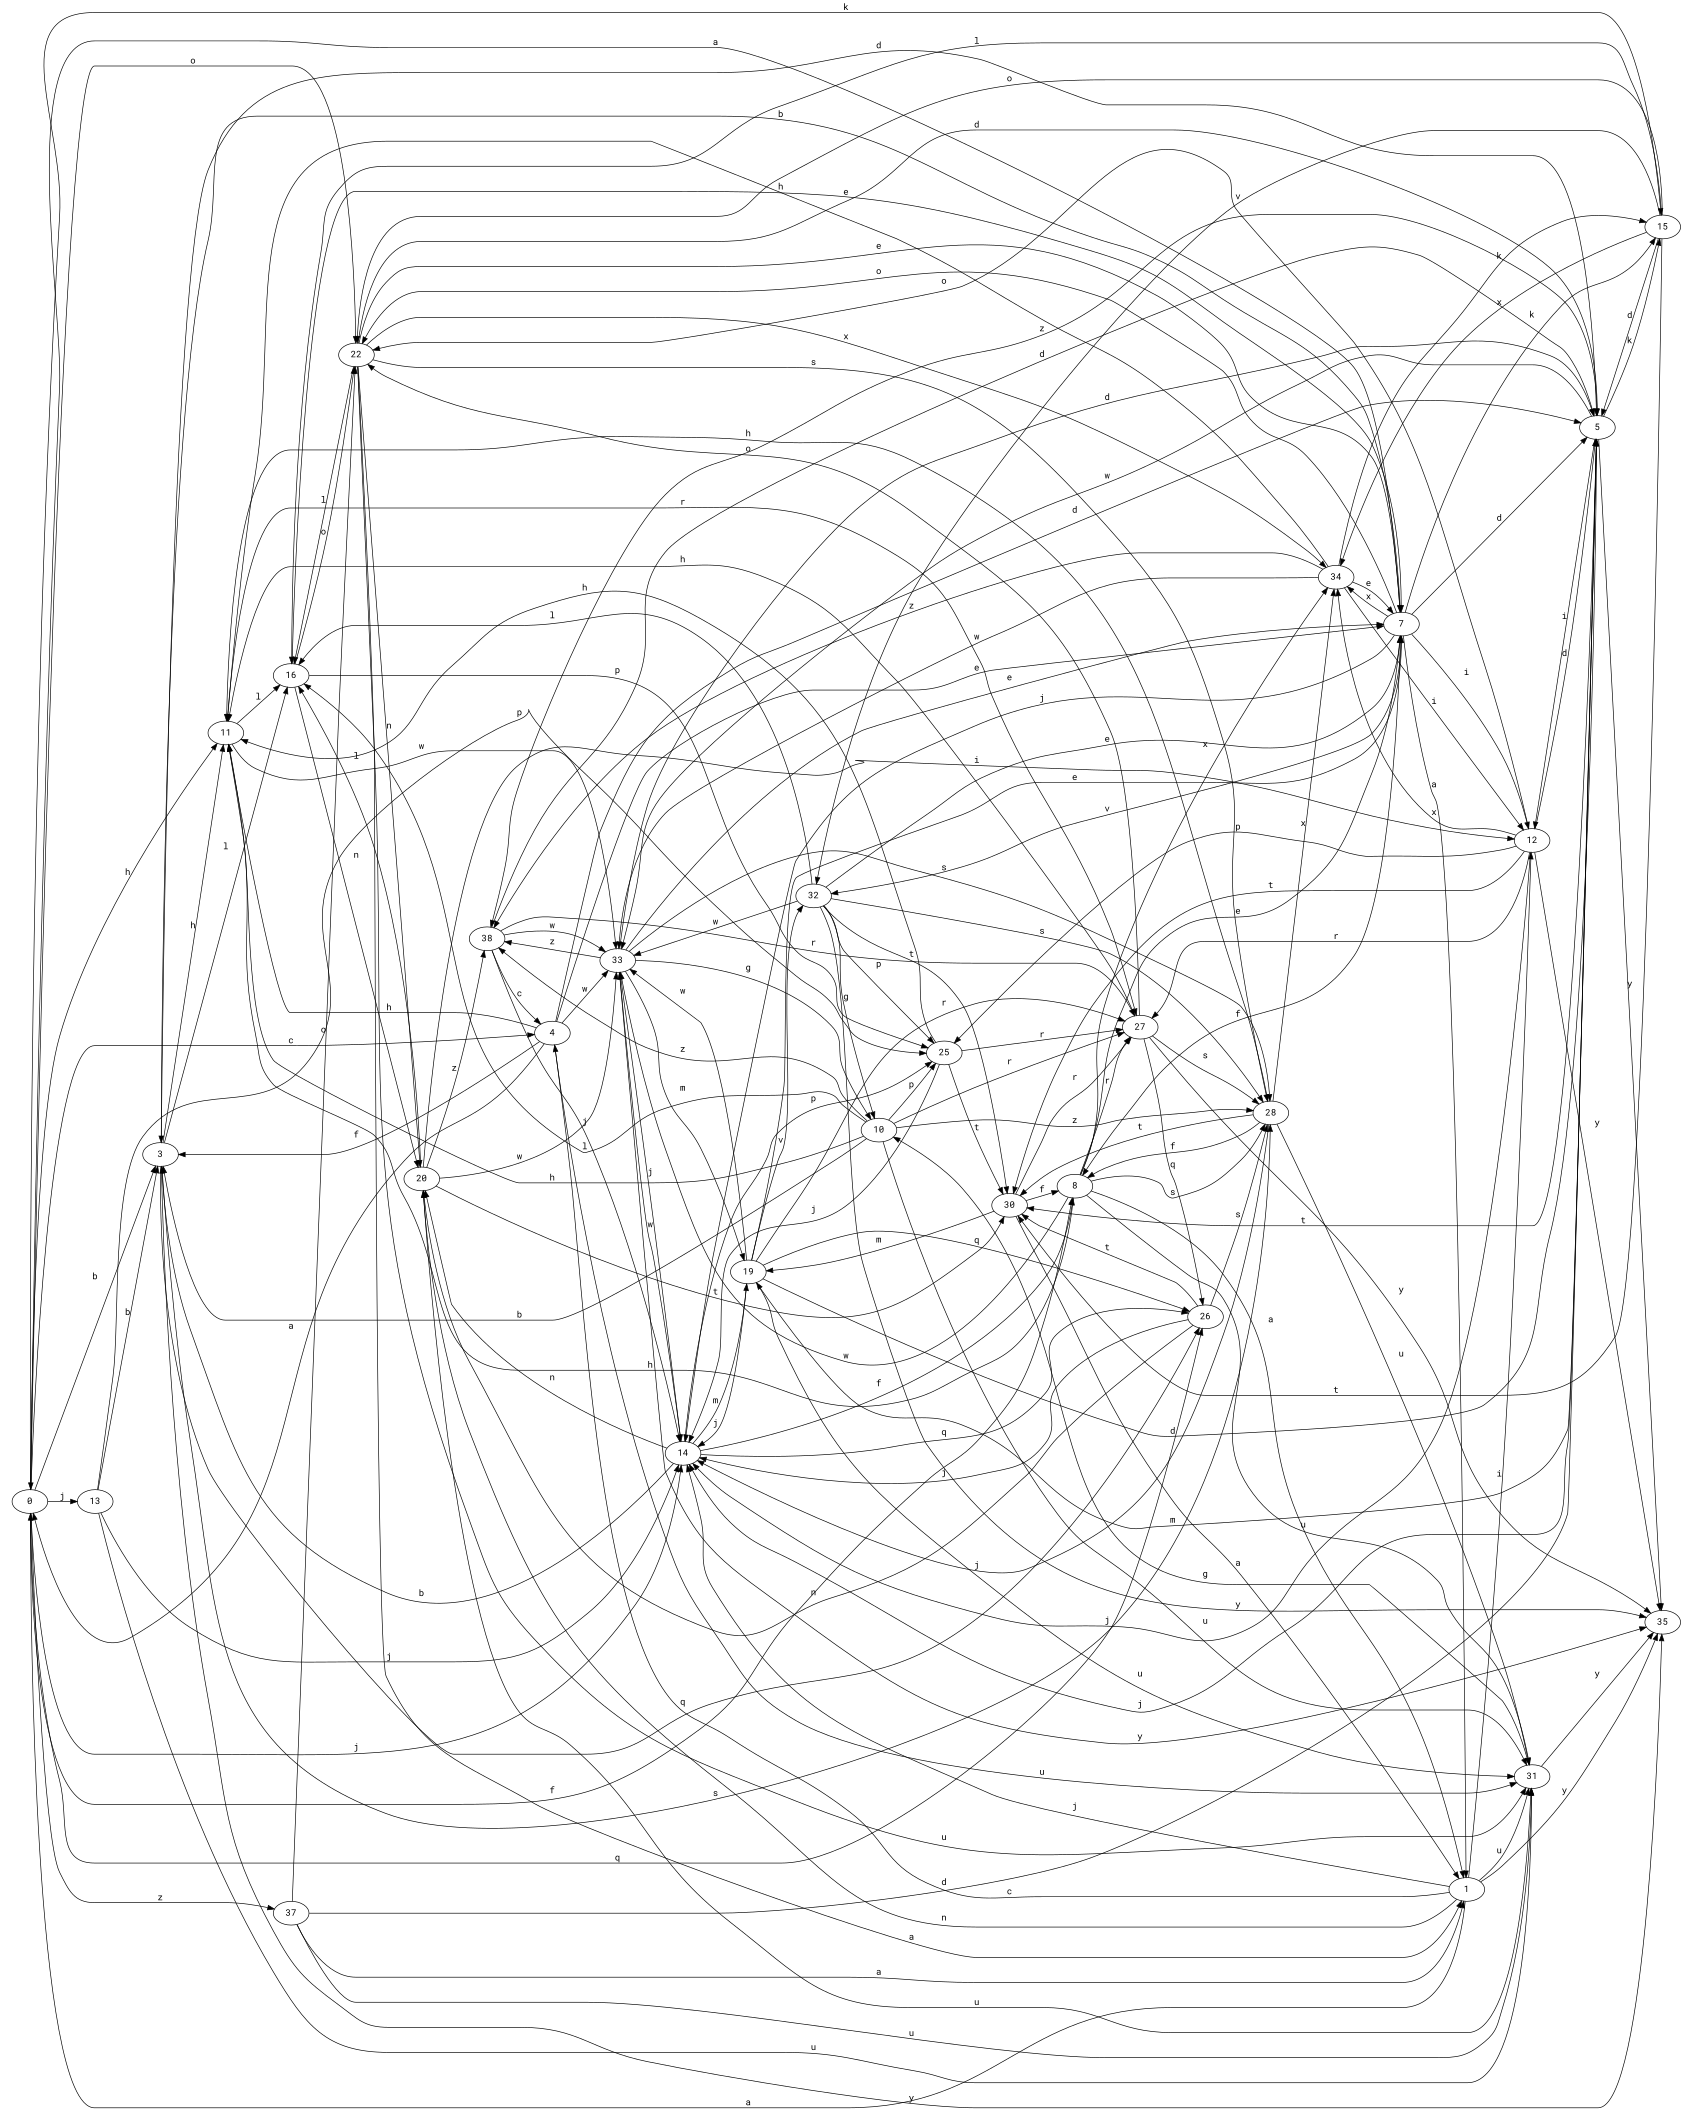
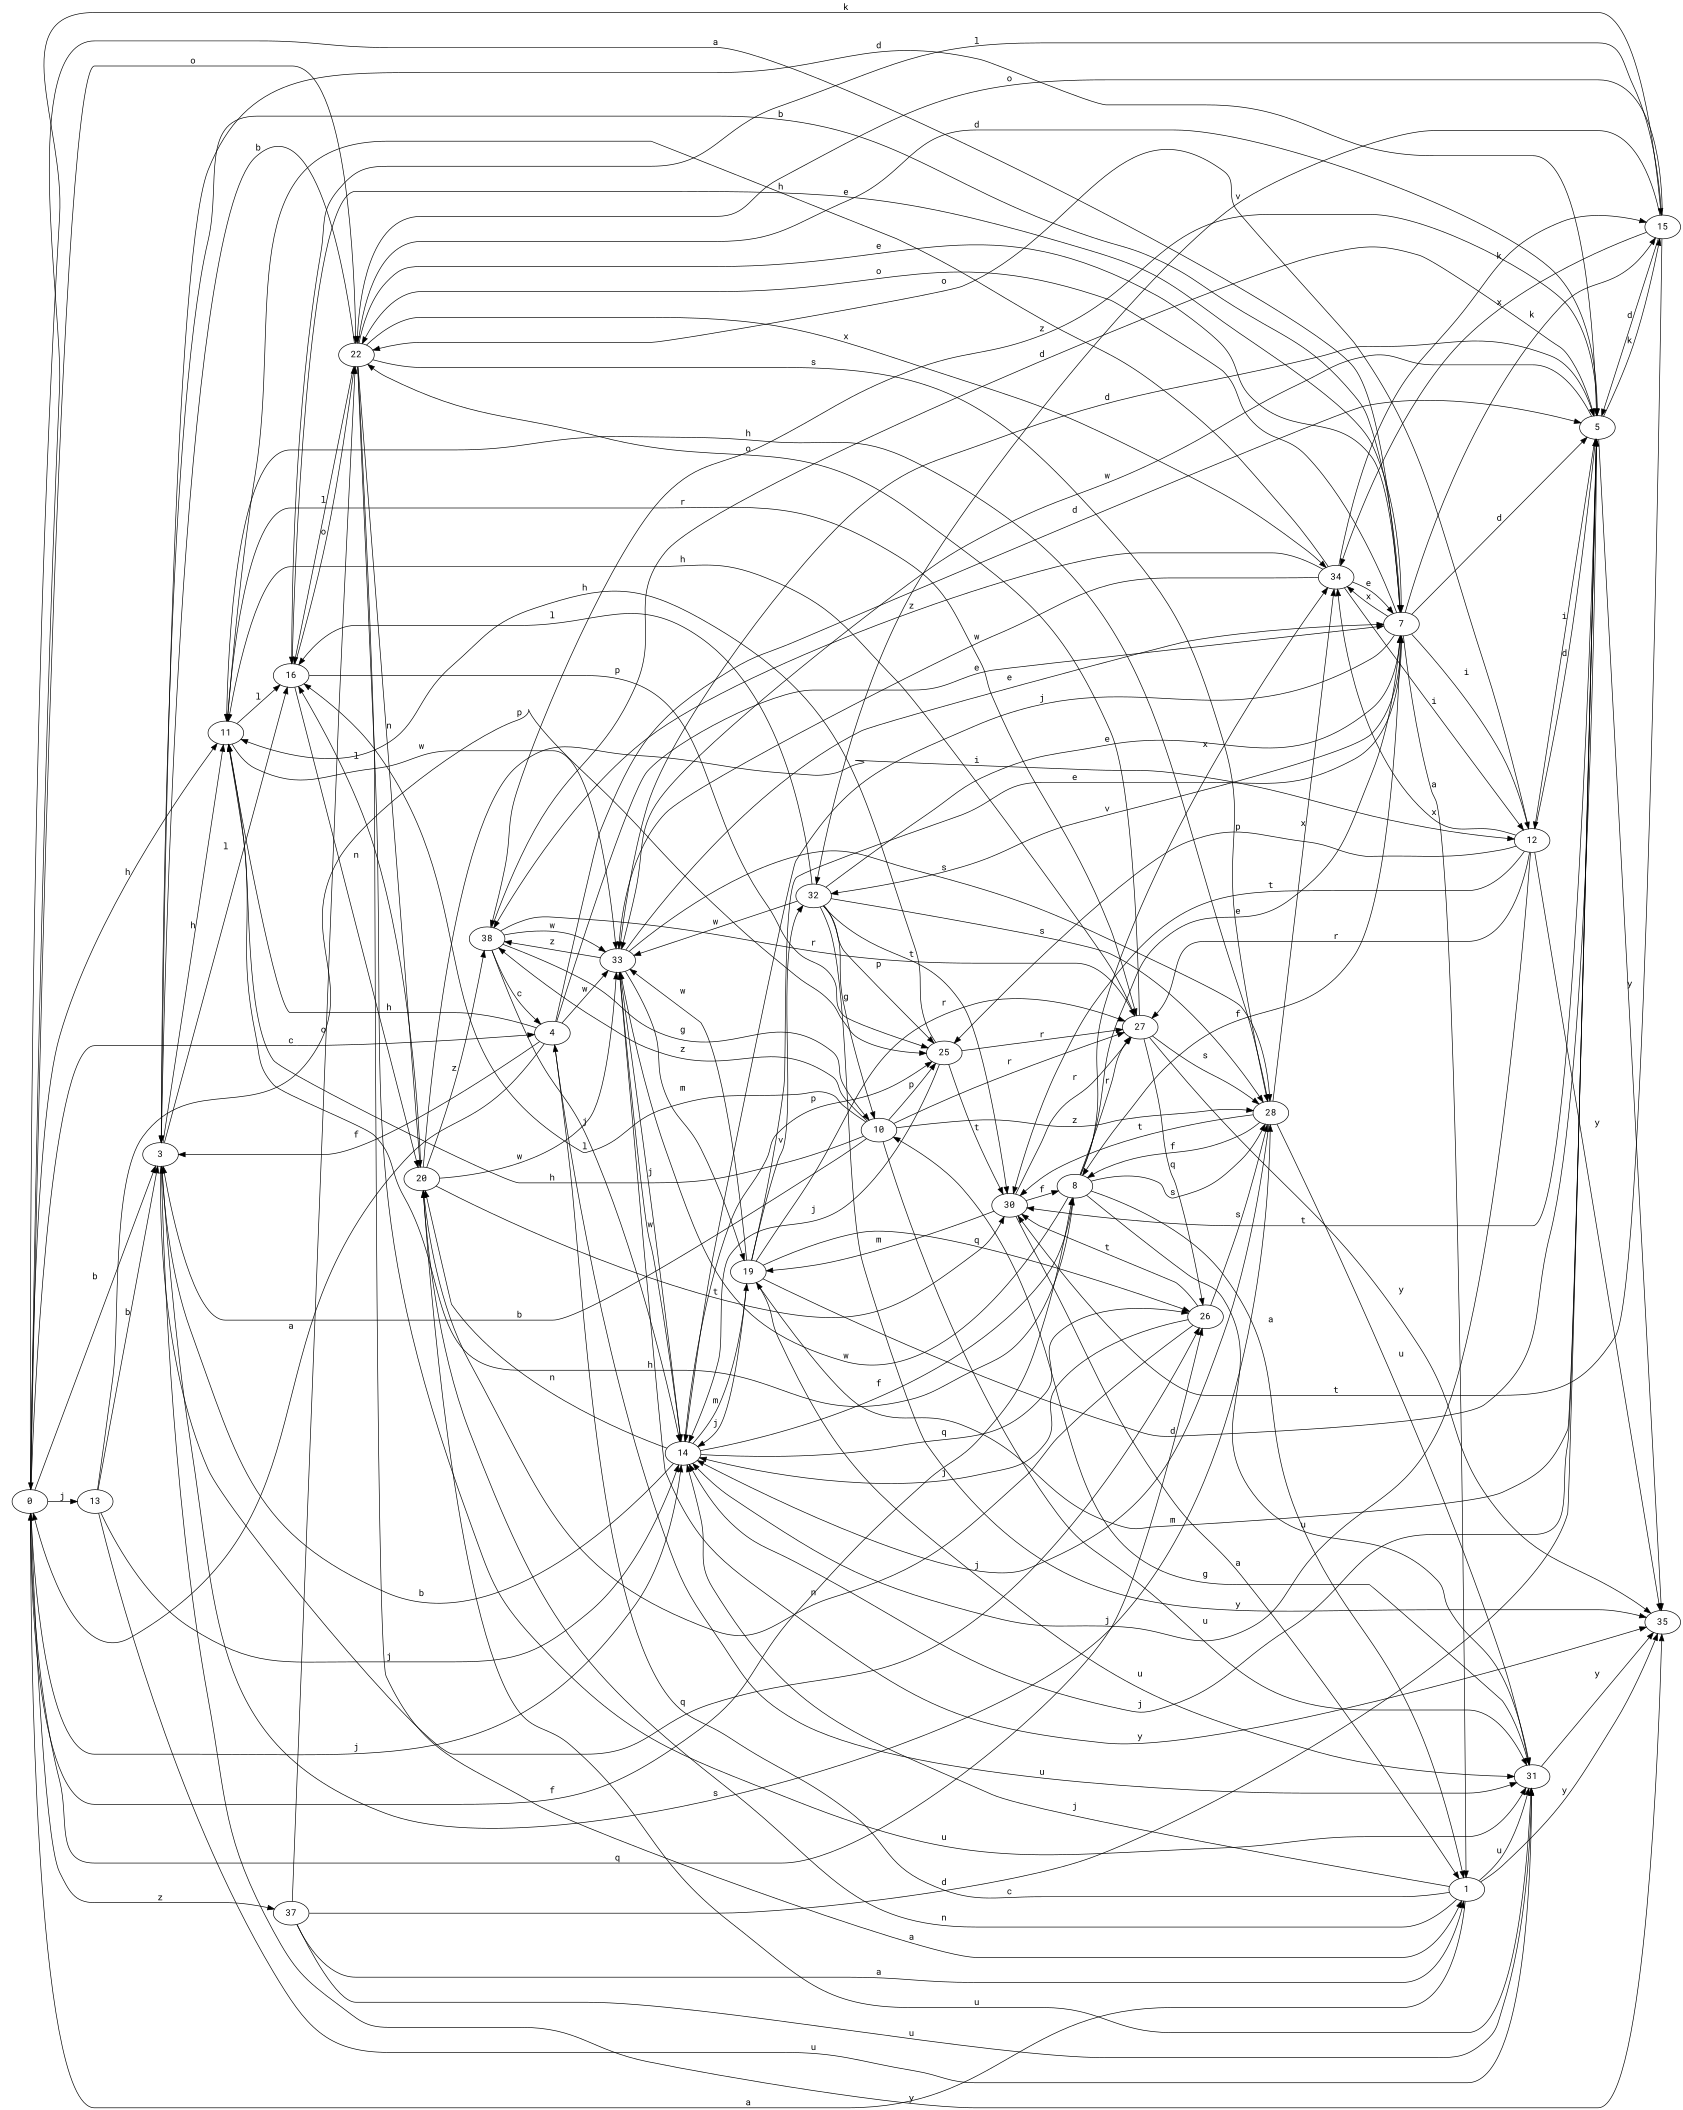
edge "22" -> "3": added, label "b"
edge "33" -> "10": now "38" -> "10"
edge "1" -> "12": removed, label "i"
